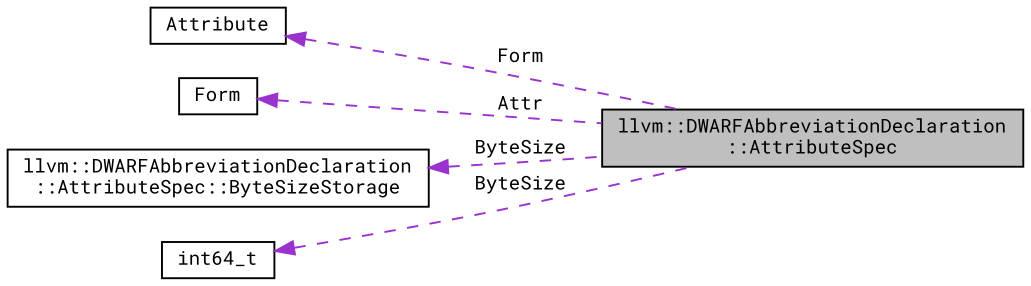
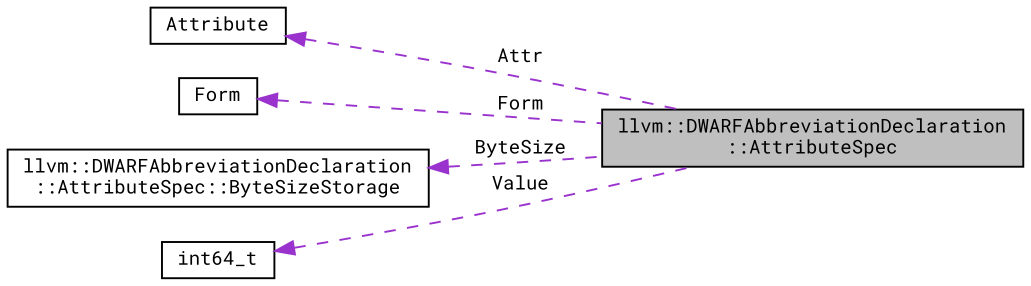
edge "llvm::DWARFAbbreviationDeclaration ::AttributeSpec" -> "Attribute": label " Form" -> " Attr"
edge "llvm::DWARFAbbreviationDeclaration ::AttributeSpec" -> "Form": label " Attr" -> " Form"
edge "llvm::DWARFAbbreviationDeclaration ::AttributeSpec" -> "int64_t": label " ByteSize" -> " Value"
